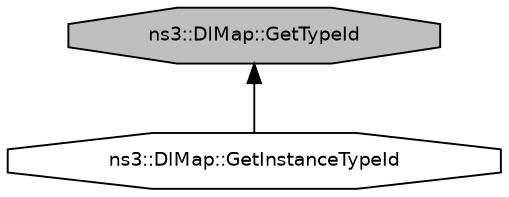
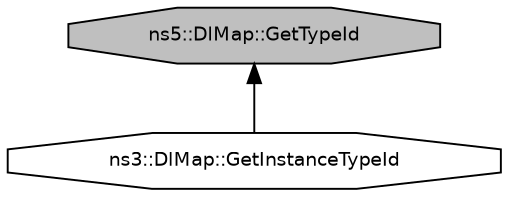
node "ns3::DlMap::GetTypeId": label "ns3::DlMap::GetTypeId" -> "ns5::DlMap::GetTypeId"
